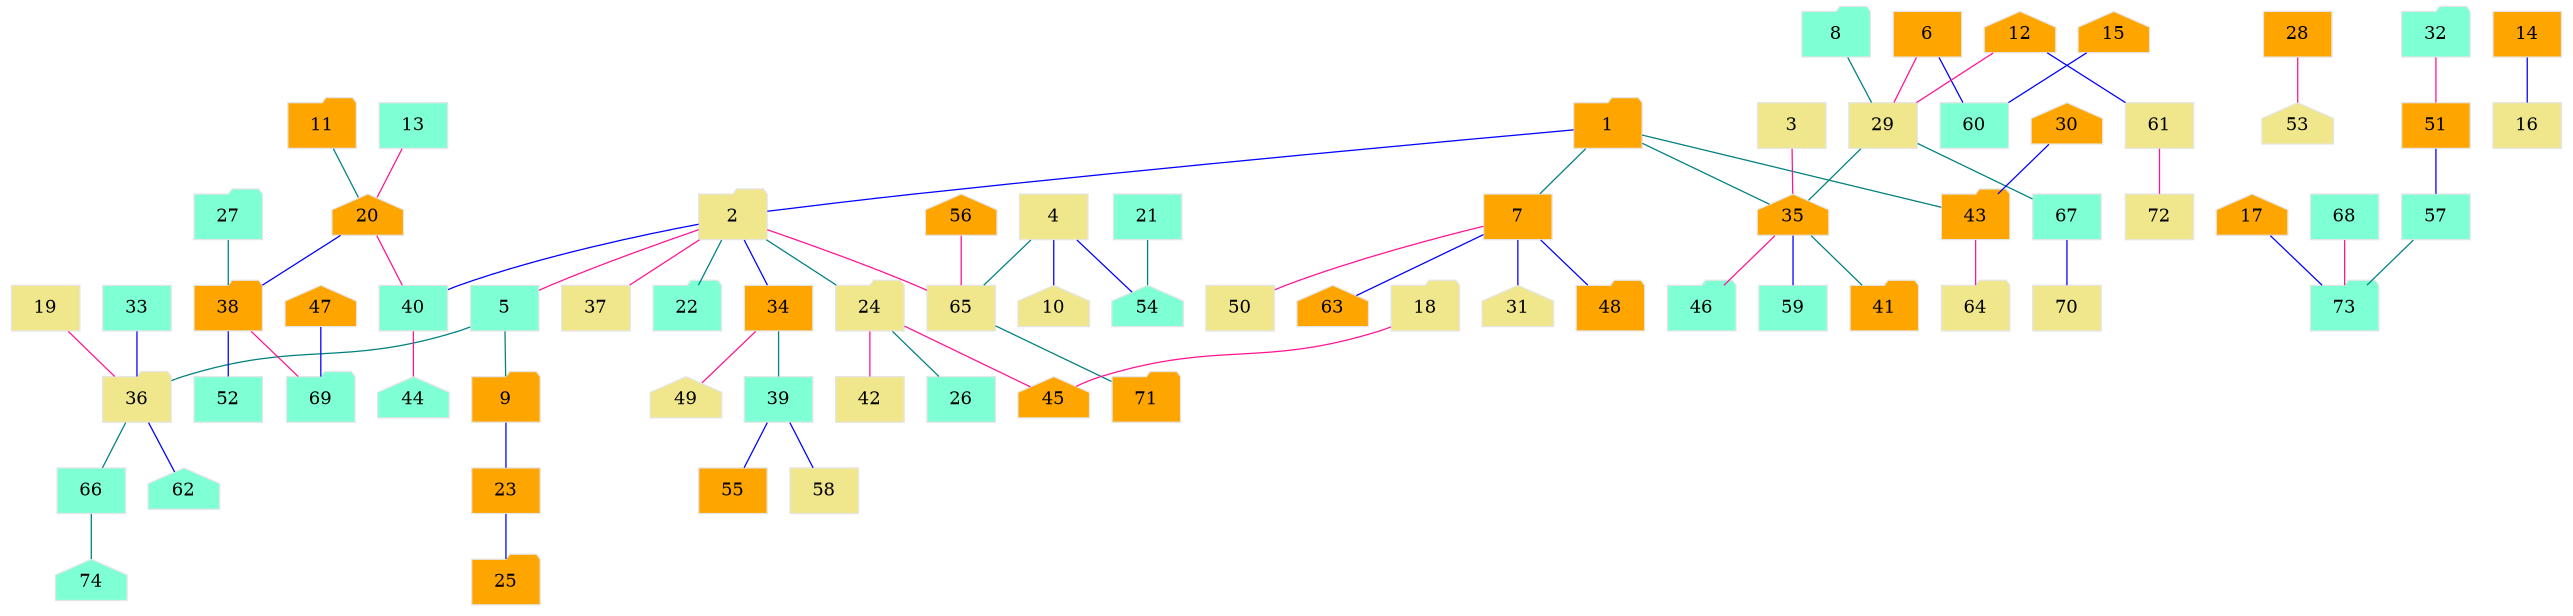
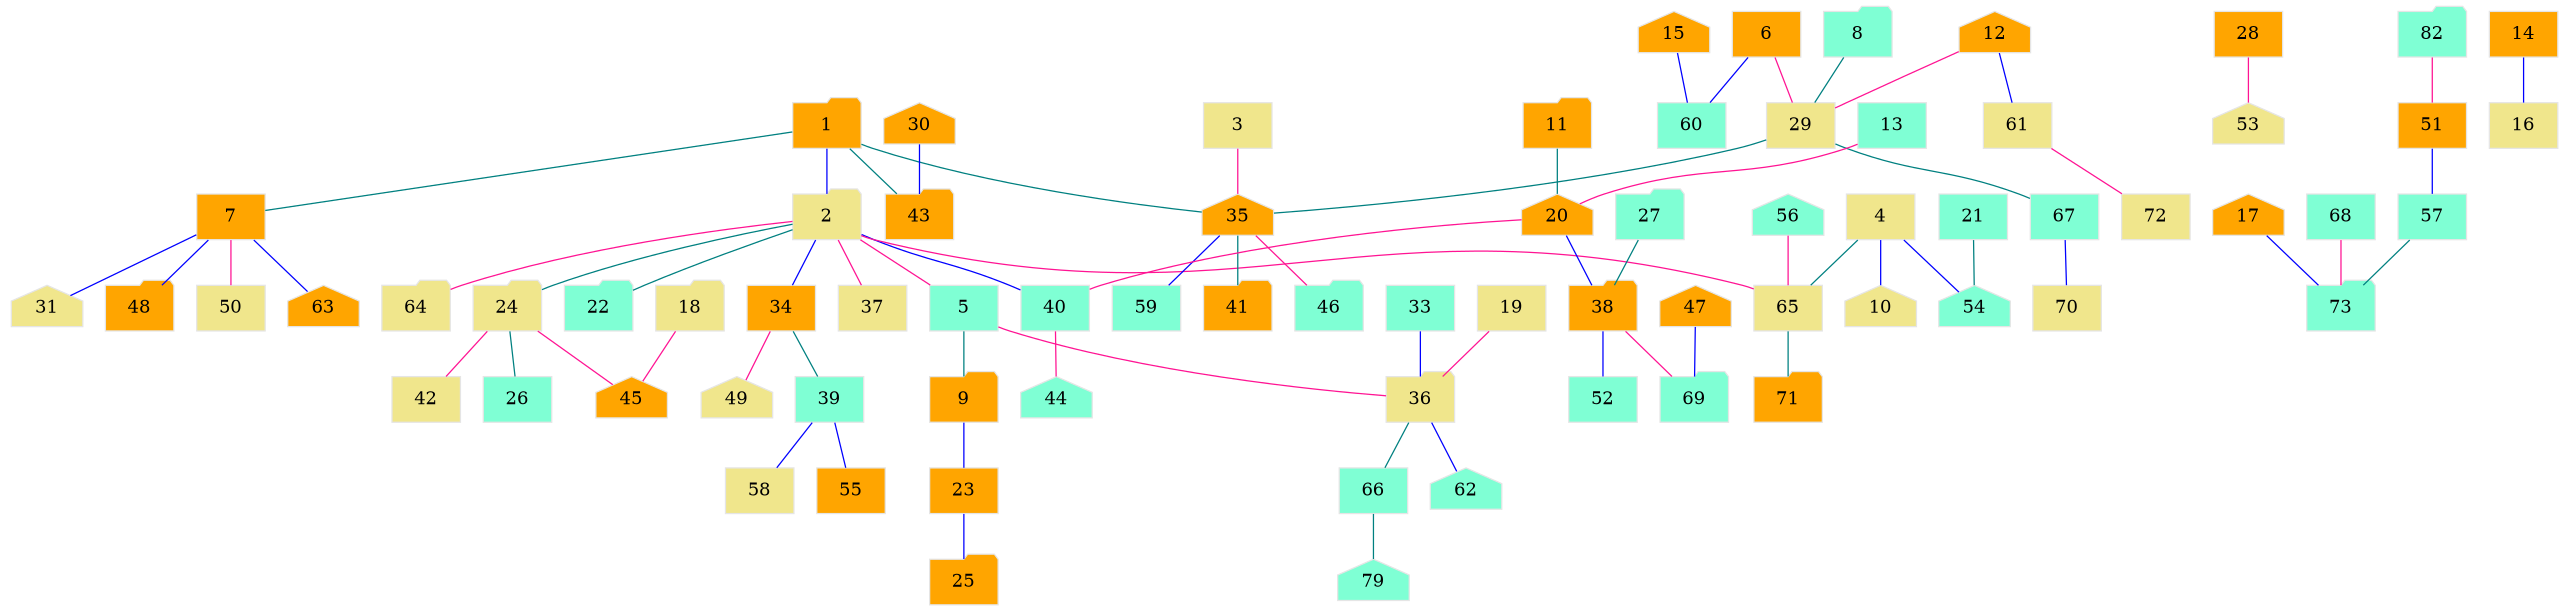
node "32": label "32" -> "82"
node "56": fillcolor orange -> aquamarine
edge "43" -- "64": now "2" -- "64"
edge "5" -- "36": color teal -> deeppink
node "74": label "74" -> "79"
